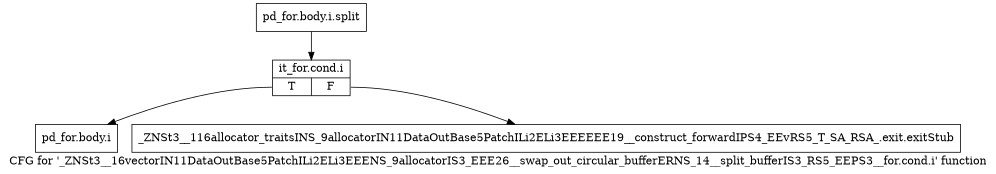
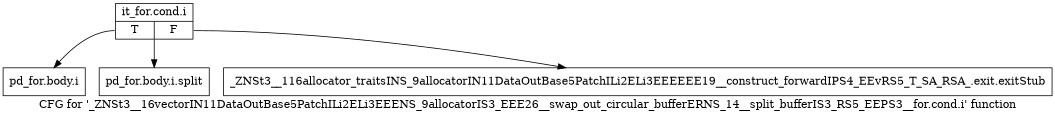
edge "pd_for.body.i.split" -> "it_for.cond.i": reversed
